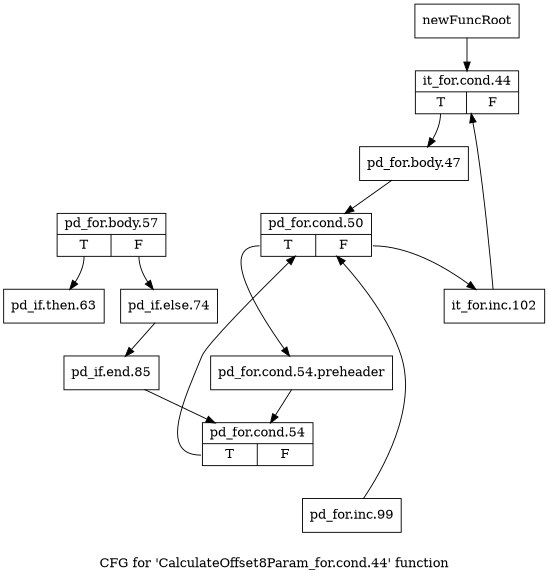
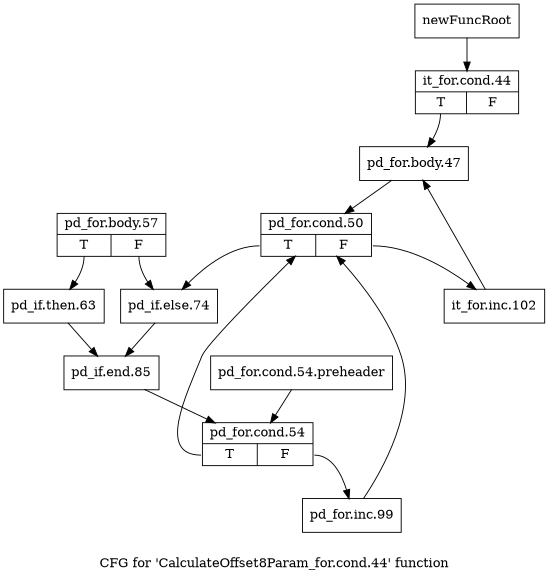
edge "it_for.inc.102" -> "it_for.cond.44": now "it_for.inc.102" -> "pd_for.body.47"
edge "pd_for.cond.50" -> "pd_for.cond.54.preheader": now "pd_for.cond.50" -> "pd_if.else.74"
edge "pd_if.then.63" -> "pd_if.end.85": added
edge "pd_for.cond.54" -> "pd_for.inc.99": added
